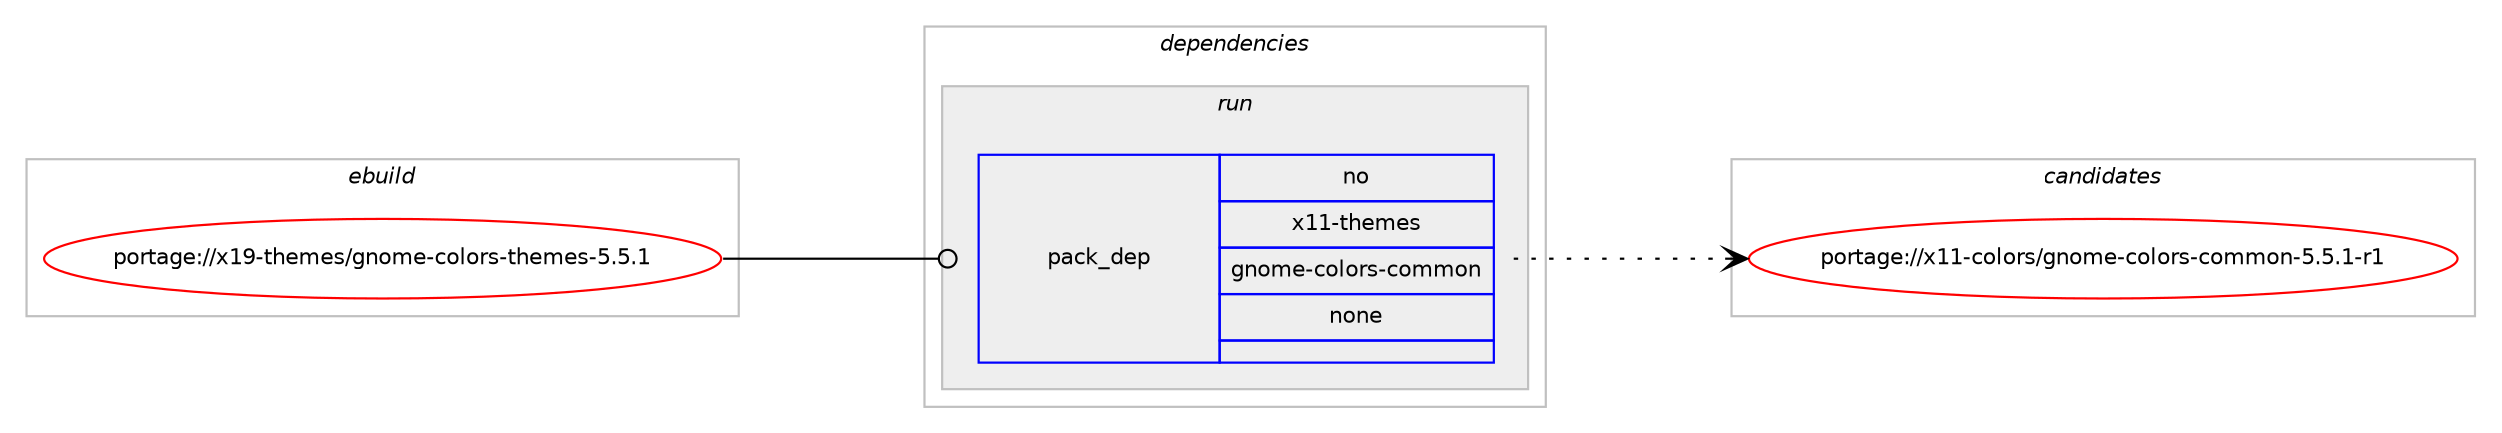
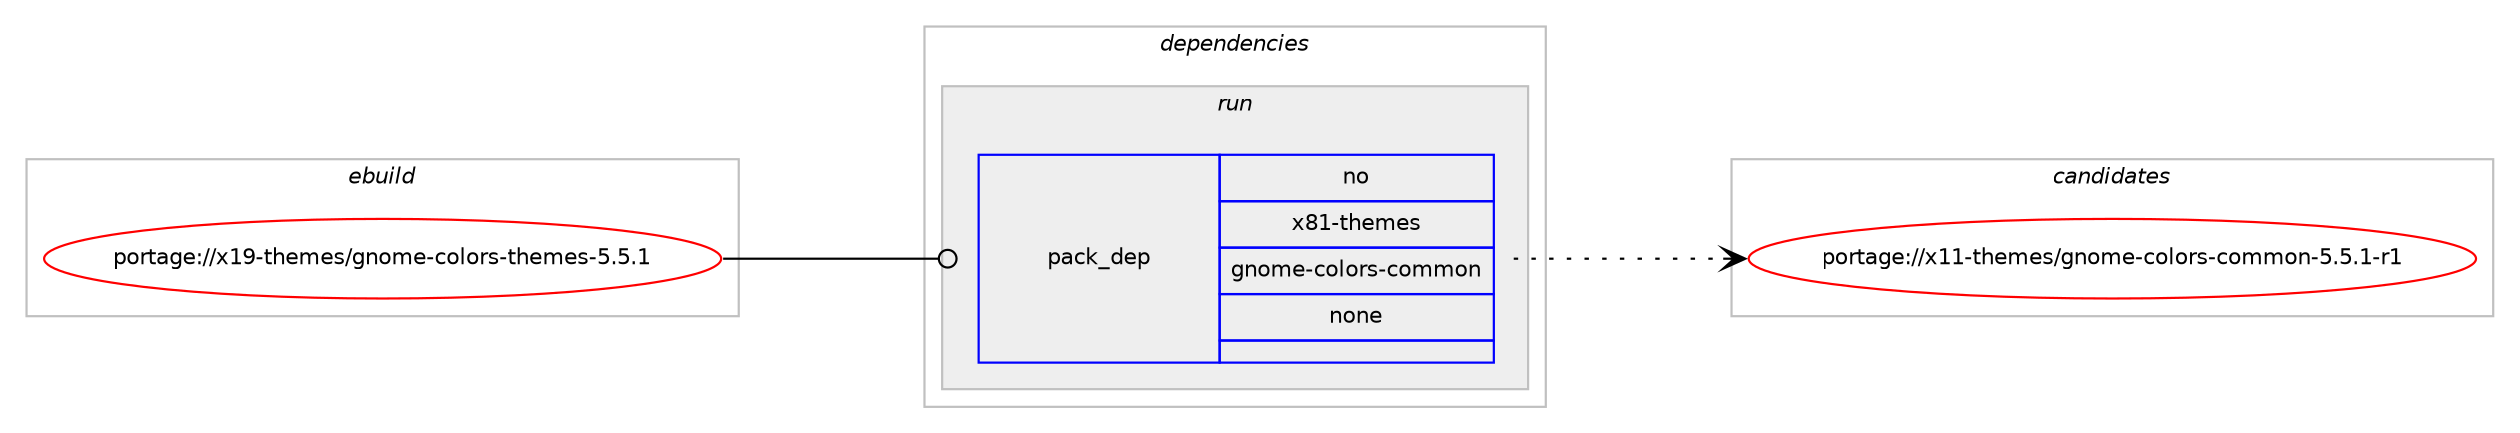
node "pack_dep": text "x11-themes" -> "x81-themes"
node "portage://x11-colors/gnome-colors-common-5.5.1-r1": label "portage://x11-colors/gnome-colors-common-5.5.1-r1" -> "portage://x11-themes/gnome-colors-common-5.5.1-r1"
